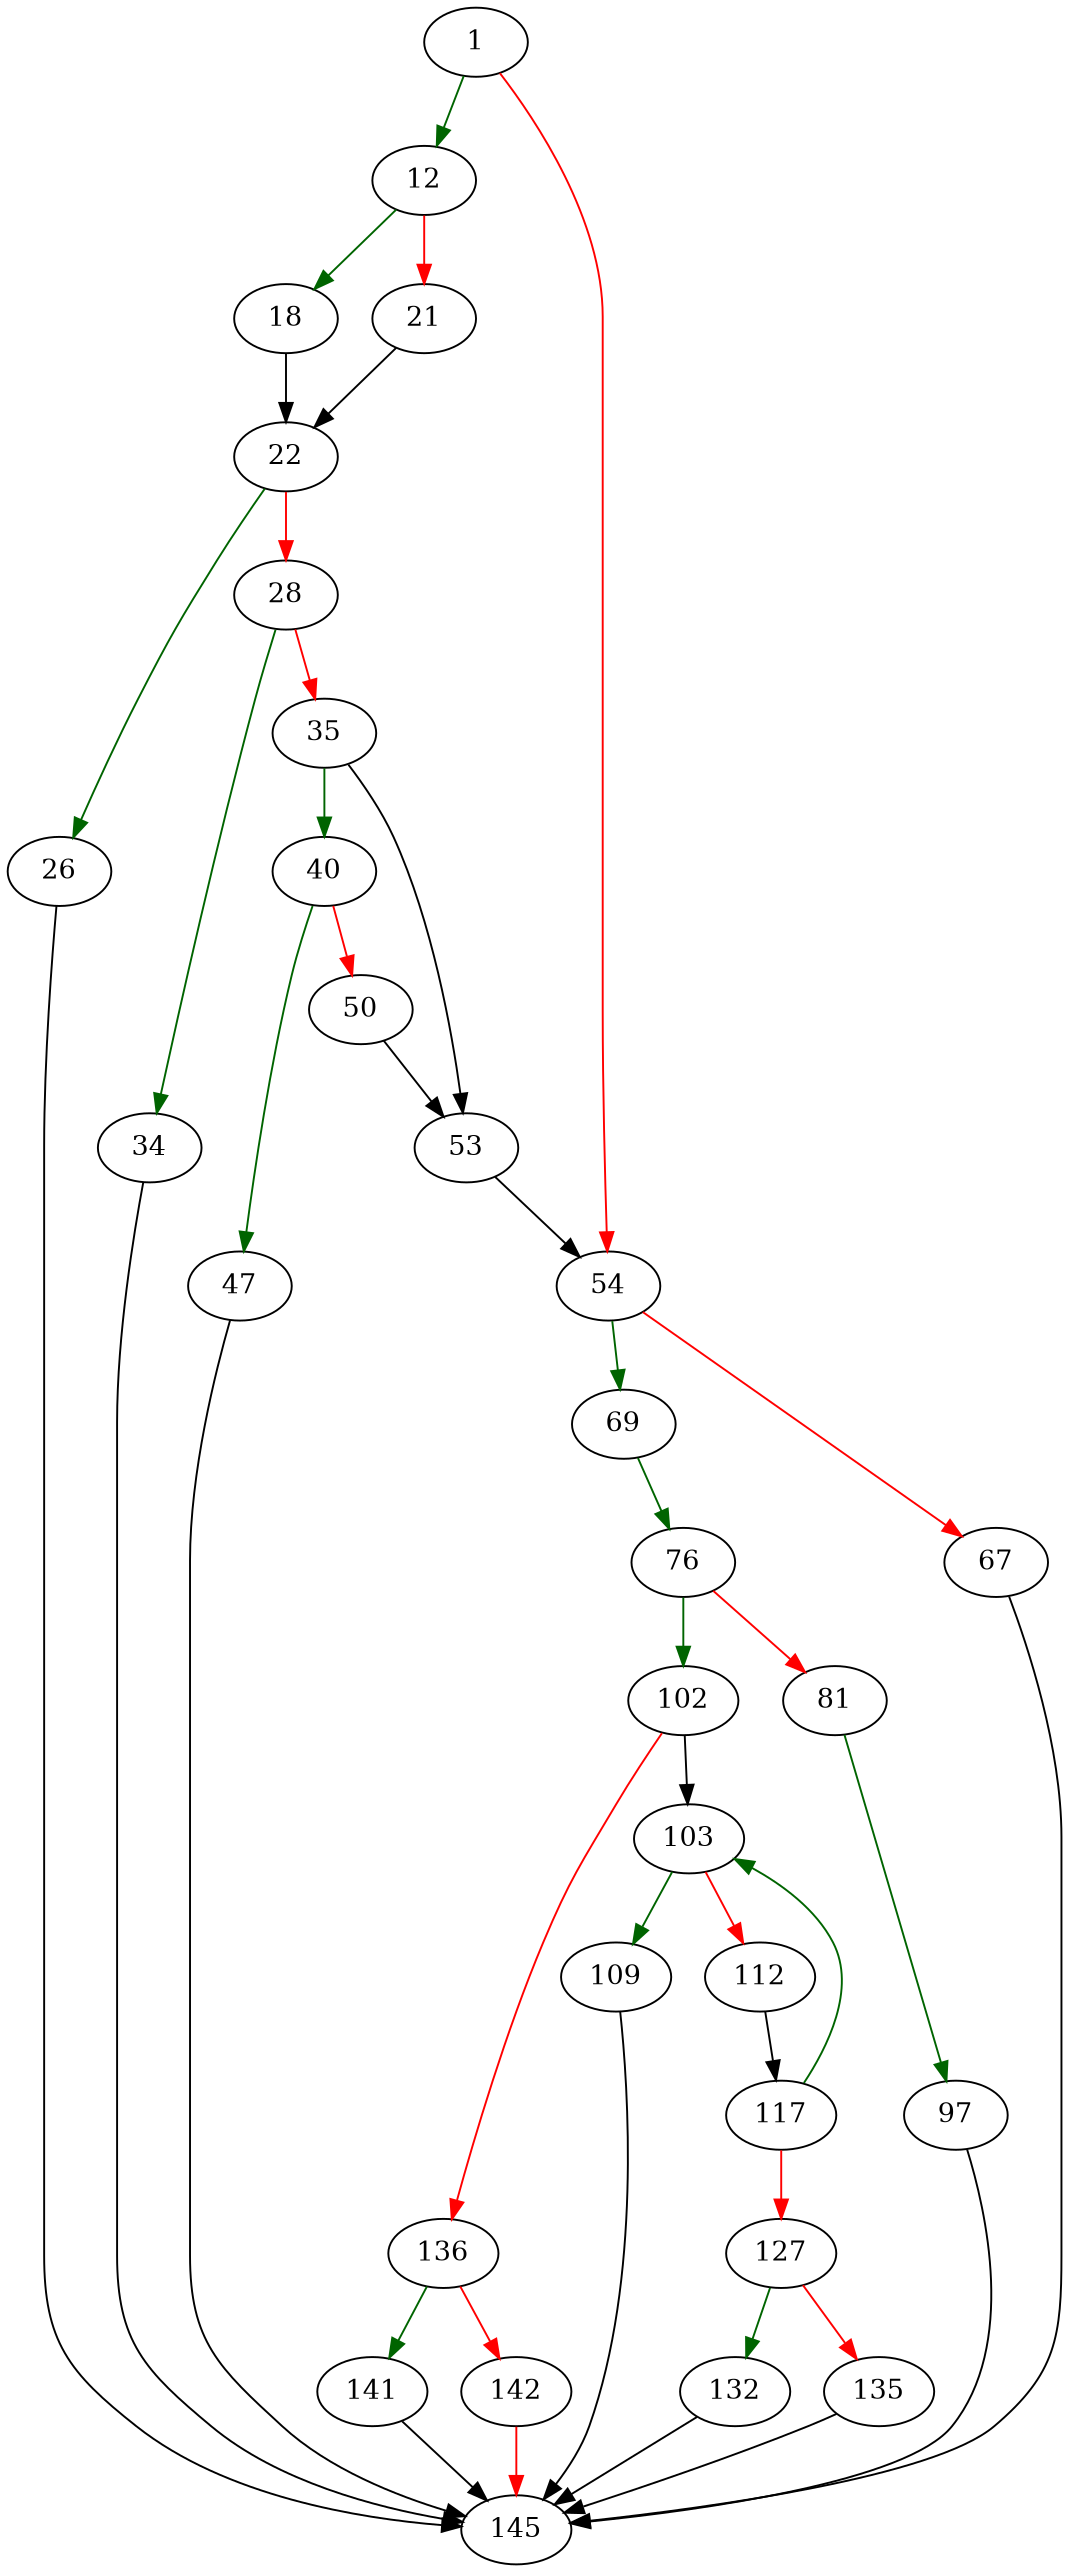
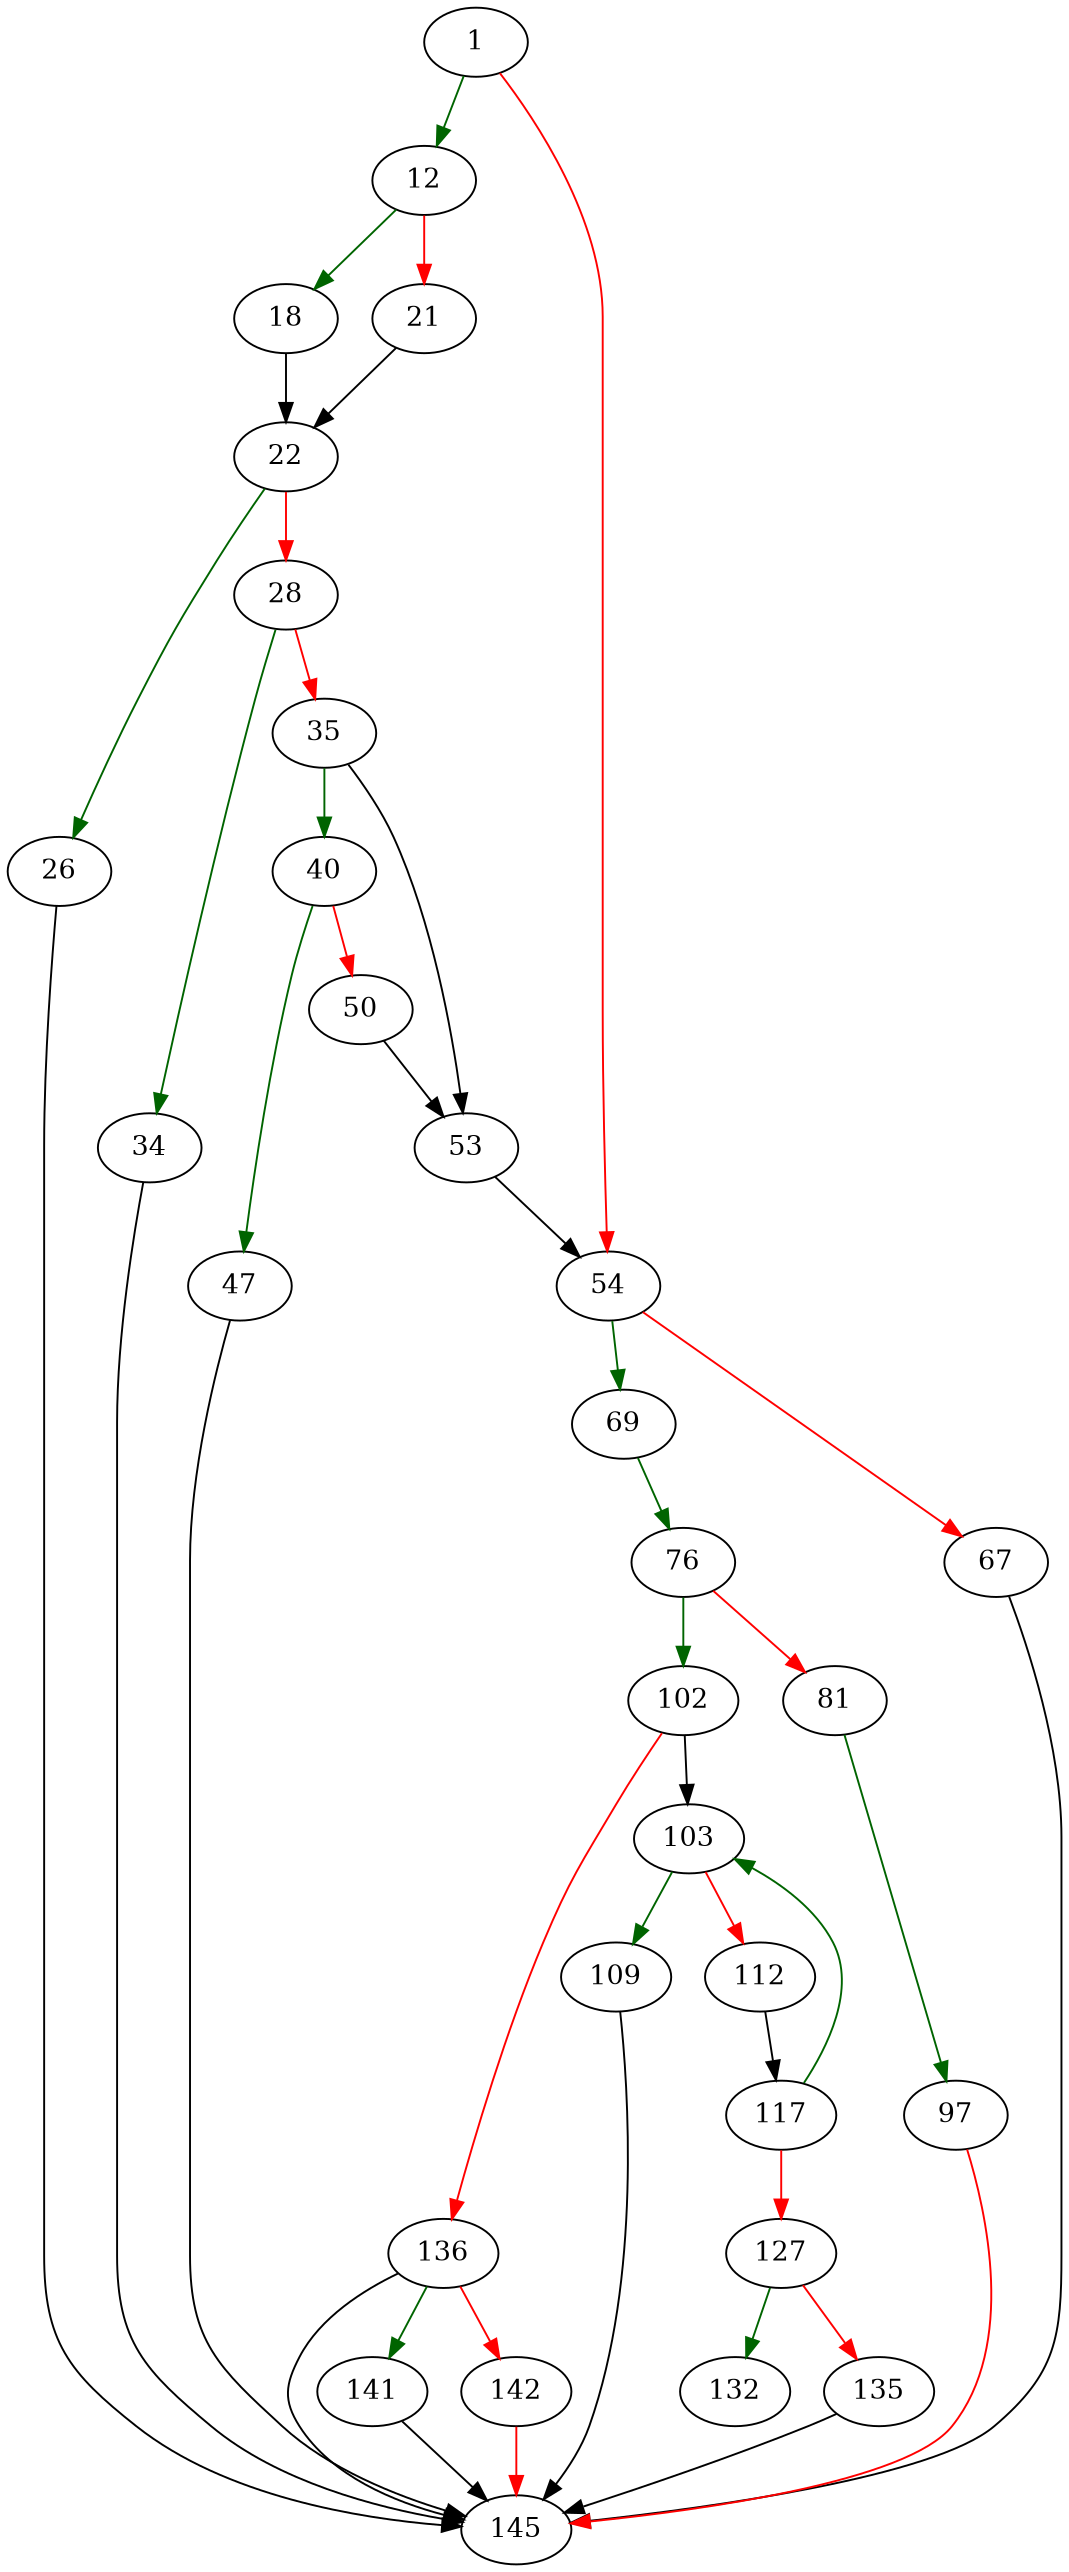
edge "97" -> "145": color black -> red
edge "132" -> "145": now "136" -> "145"
